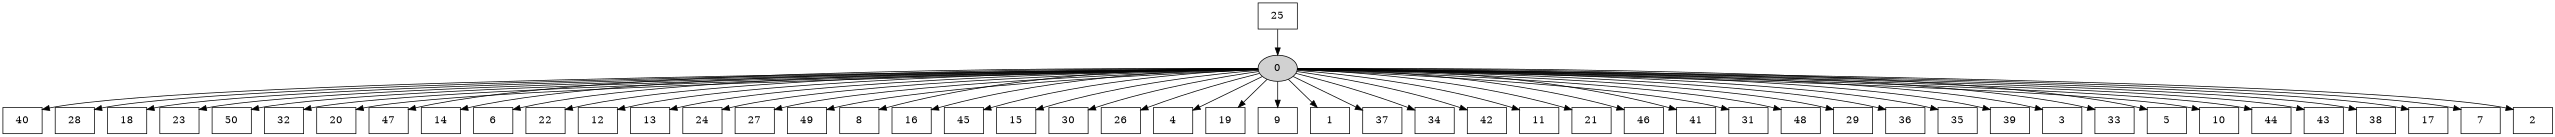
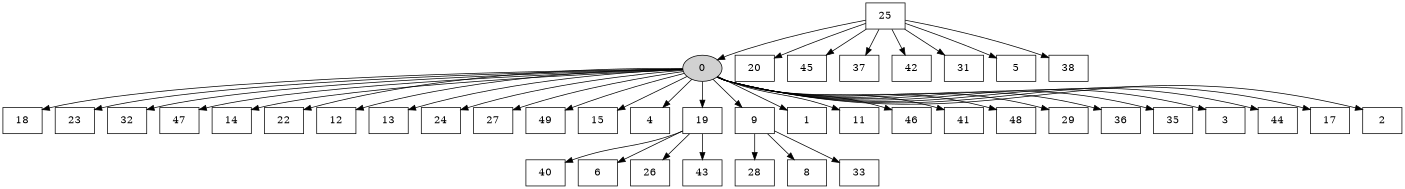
edge "0" -> "5": now "25" -> "5"
edge "0" -> "33": now "9" -> "33"
edge "0" -> "6": now "19" -> "6"
edge "0" -> "8": now "9" -> "8"
edge "0" -> "40": now "19" -> "40"
edge "0" -> "28": now "9" -> "28"
edge "0" -> "38": now "25" -> "38"
edge "0" -> "43": now "19" -> "43"
edge "0" -> "20": now "25" -> "20"
edge "0" -> "45": now "25" -> "45"
edge "0" -> "31": now "25" -> "31"
edge "0" -> "42": now "25" -> "42"
edge "0" -> "26": now "19" -> "26"
edge "0" -> "37": now "25" -> "37"
node "50": removed
node "16": removed
node "30": removed
node "34": removed
node "21": removed
node "39": removed
node "10": removed
node "7": removed
